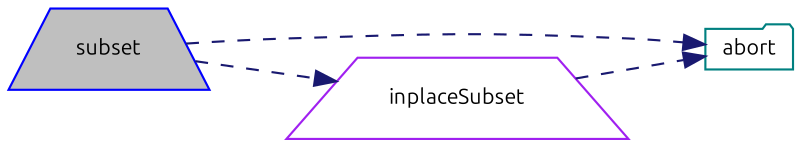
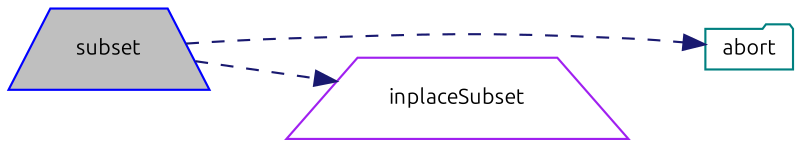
edge "inplaceSubset" -> "abort": removed
